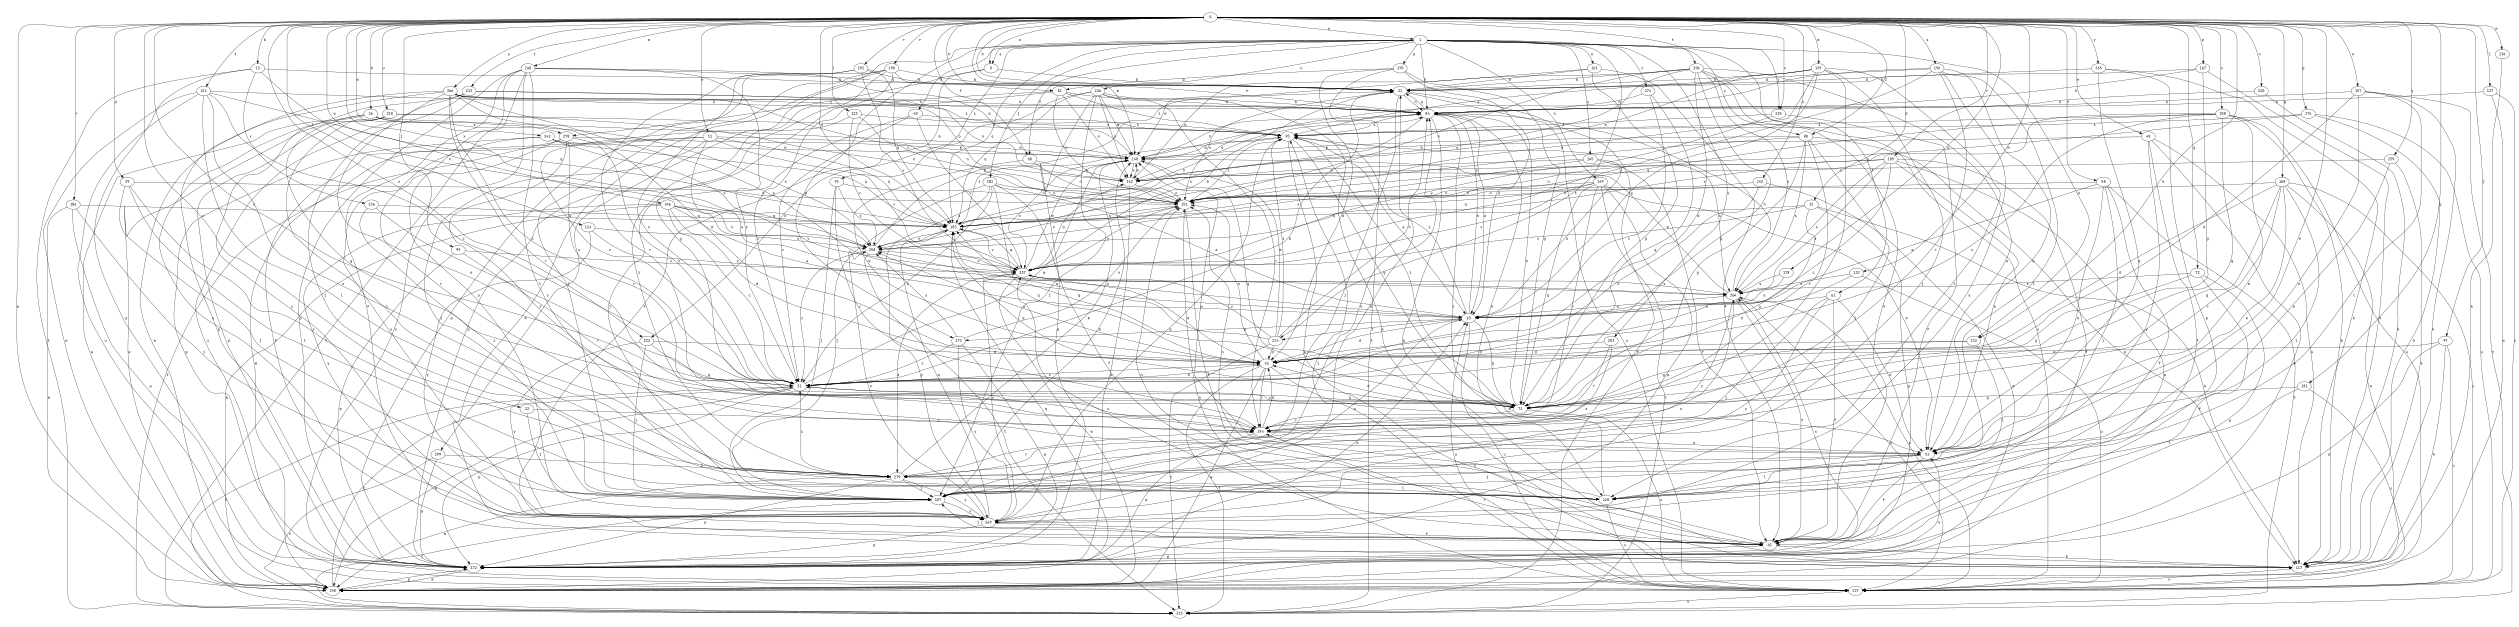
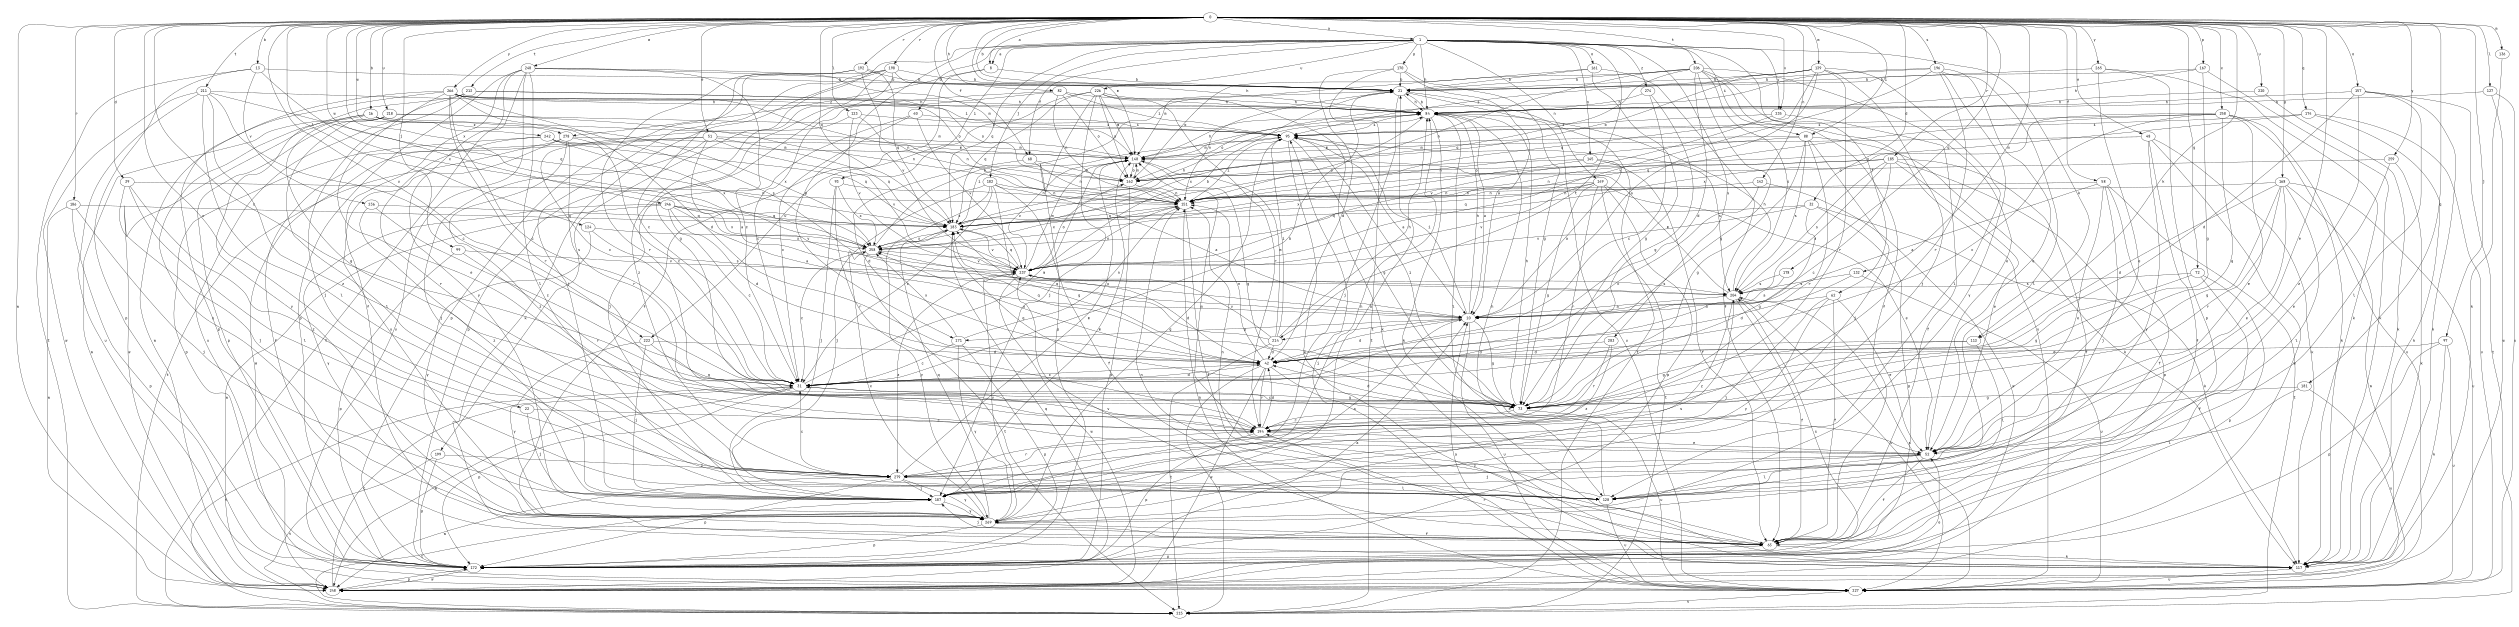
edge "170" -> "82": now "170" -> "21"
